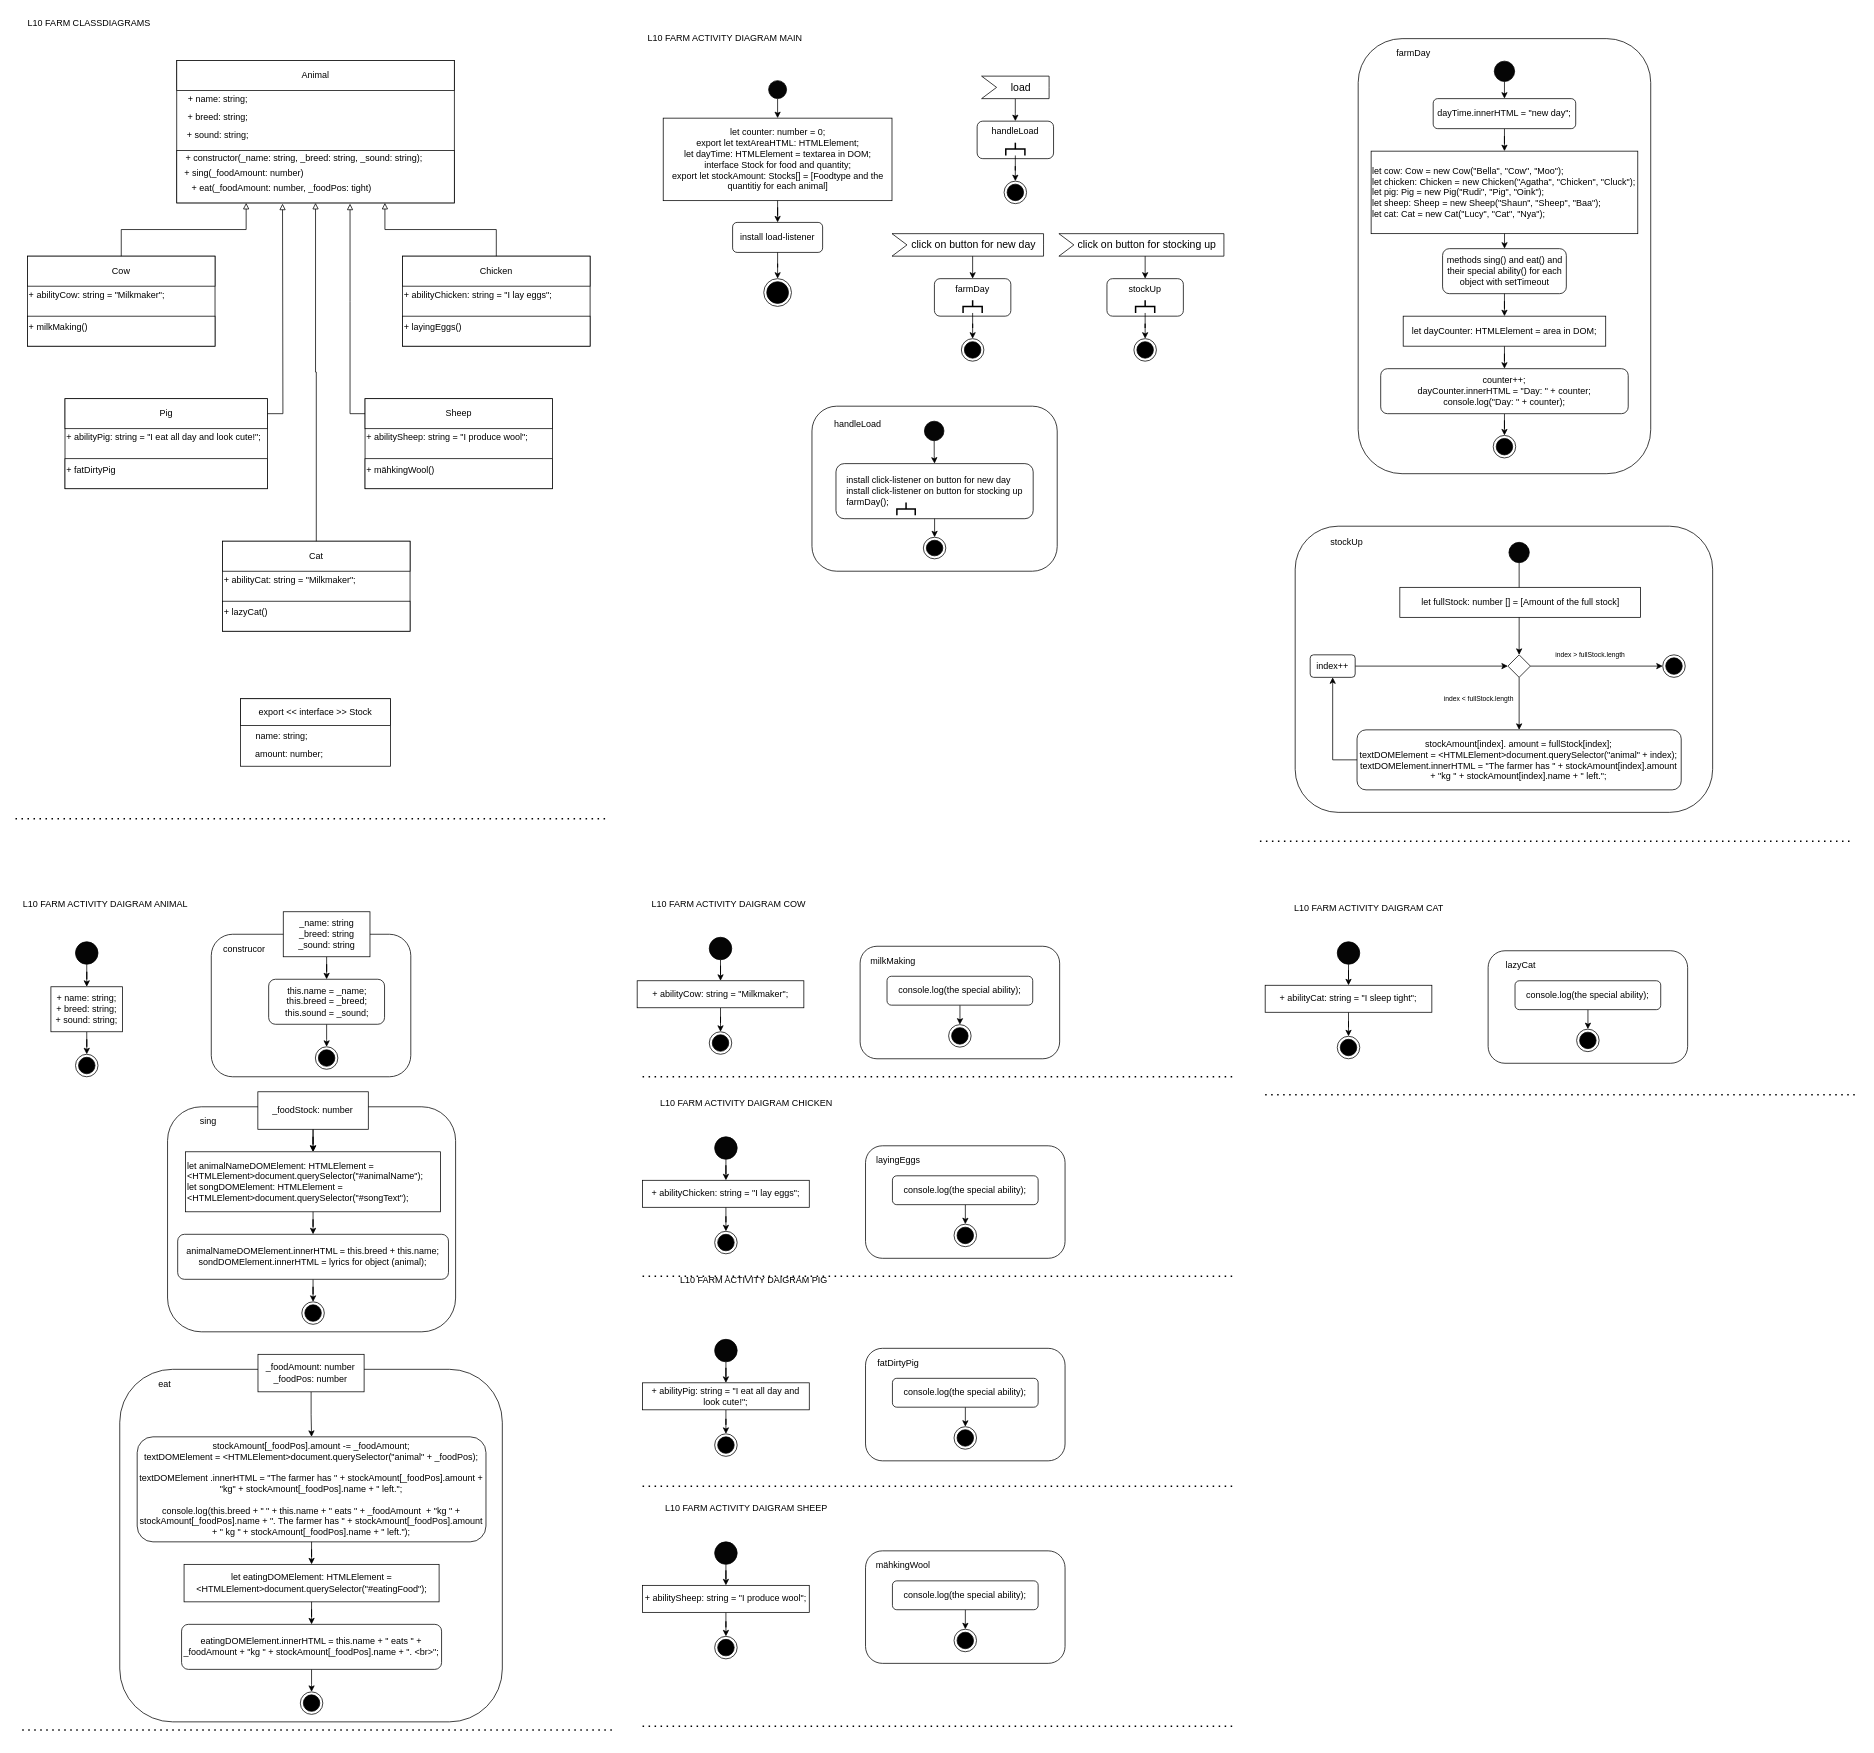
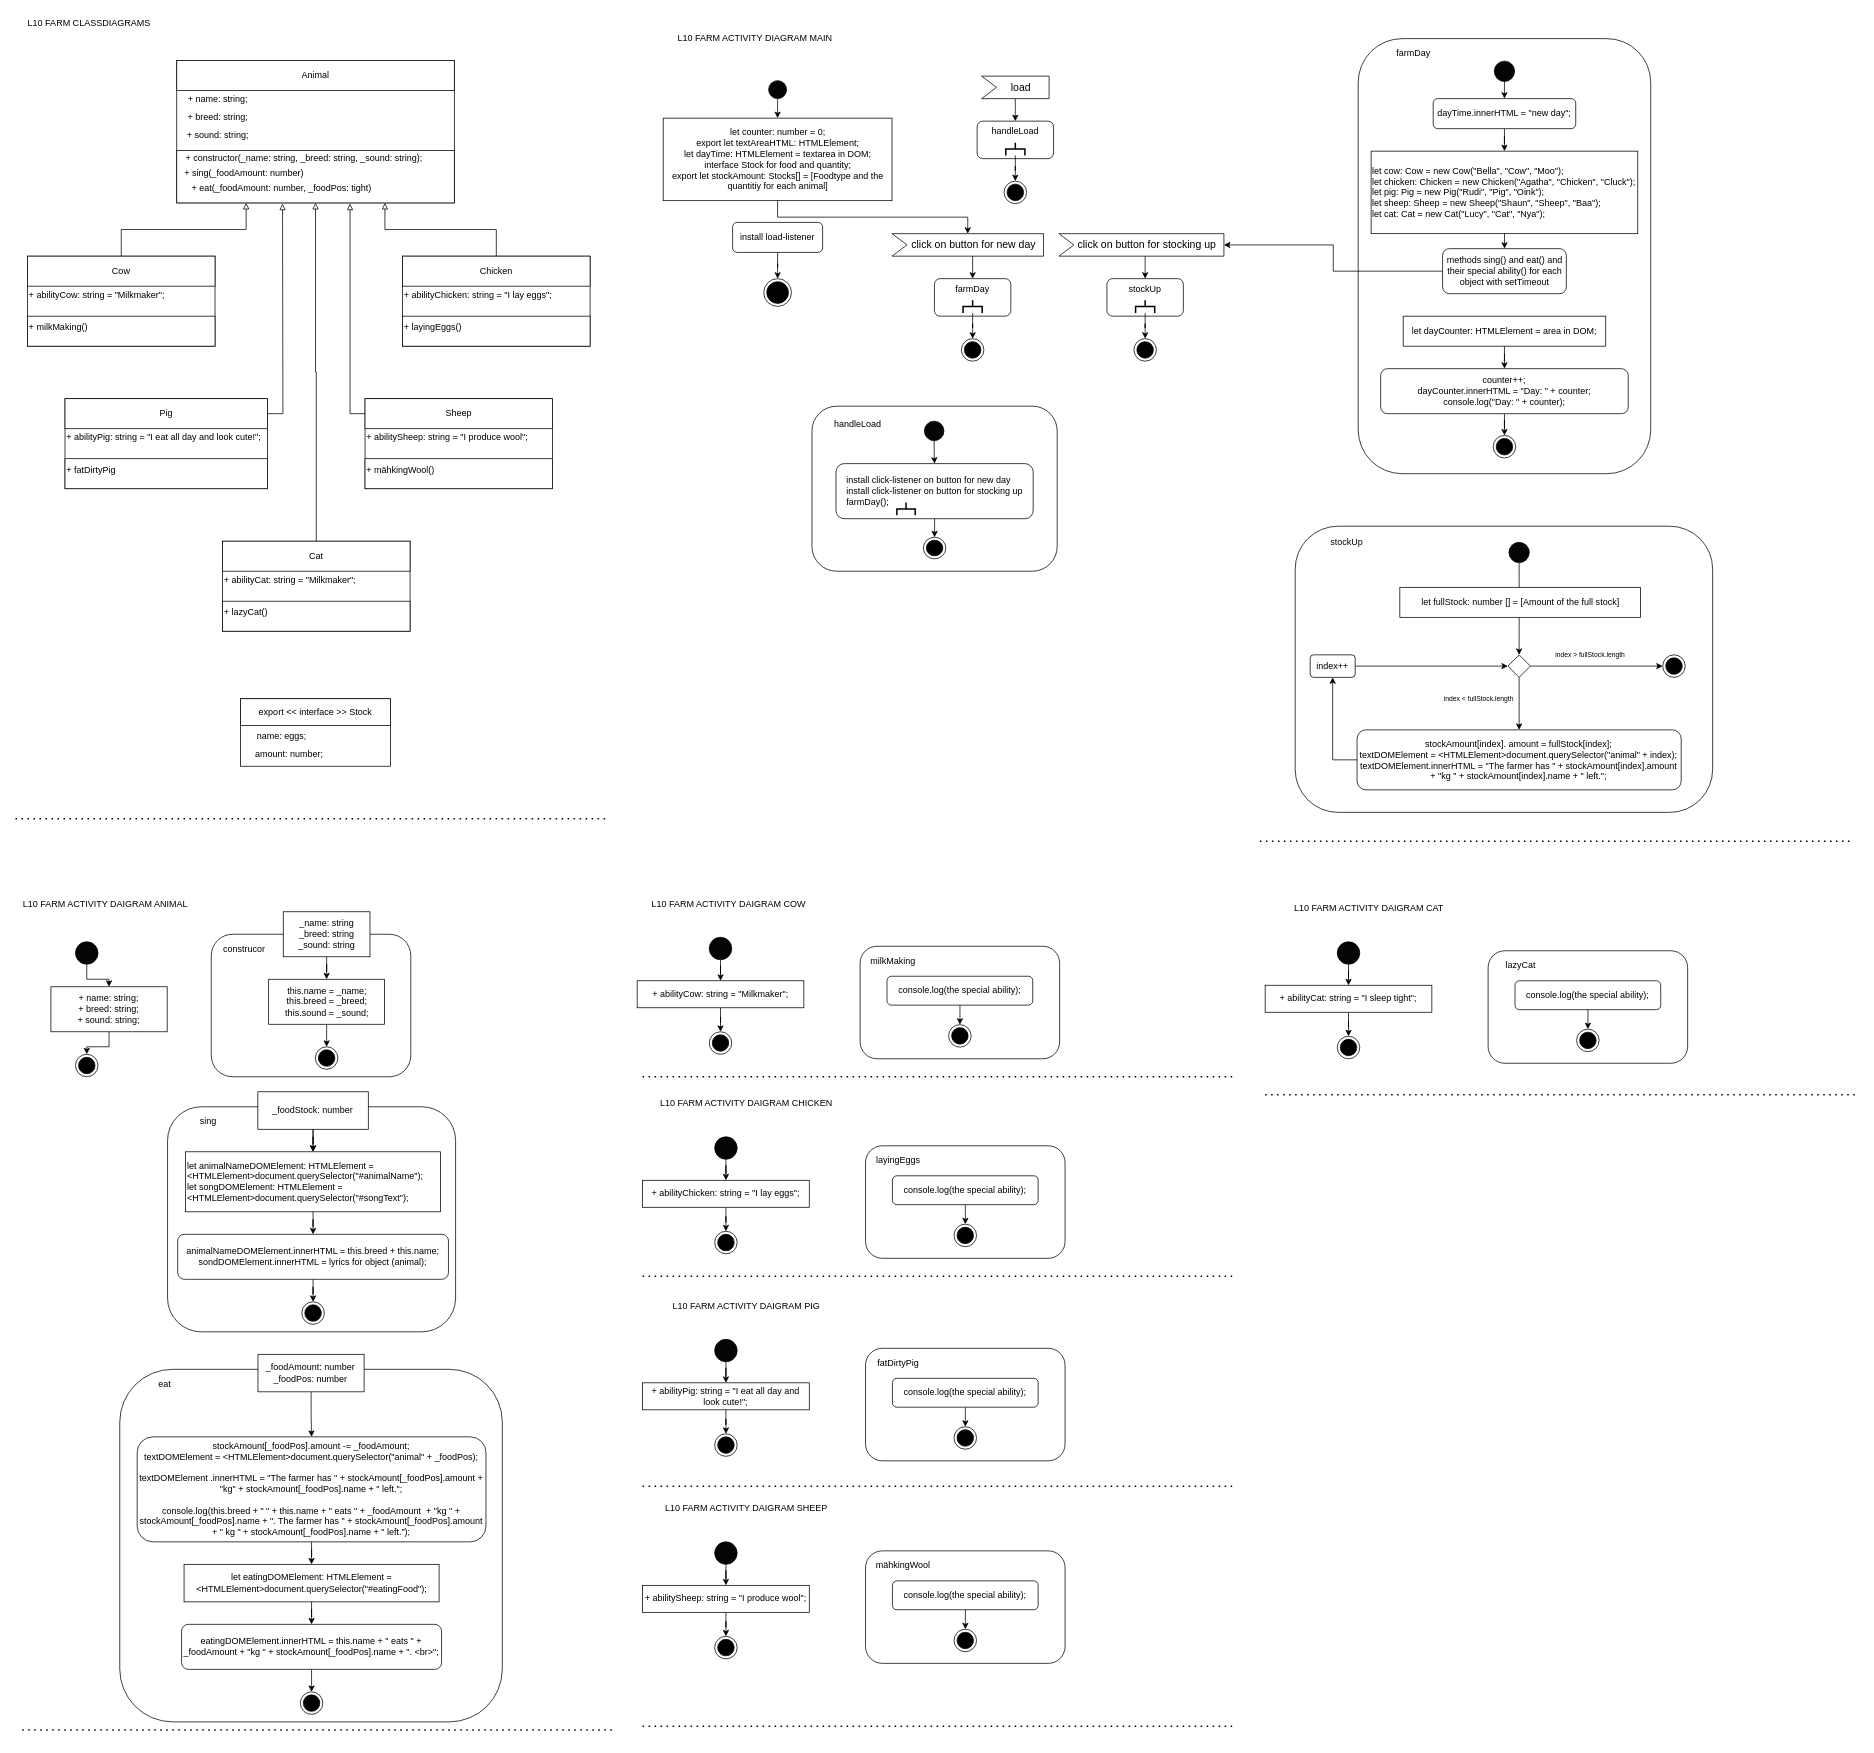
node "L10 FARM ACTIVITY DIAGRAM MAIN": moved (725, 39) -> (755, 39)
edge "let counter: number = 0; export let textAreaHTML: HTMLElement; let dayTime: HTMLElement = textarea in DOM; interface Stock for food and quantity; export let stockAmount: Stocks[] = [Foodtype and the quantitiy for each animal]" -> "install load-listener": now "let counter: number = 0; export let textAreaHTML: HTMLElement; let dayTime: HTMLElement = textarea in DOM; interface Stock for food and quantity; export let stockAmount: Stocks[] = [Foodtype and the quantitiy for each animal]" -> "click on button for new day"
edge "methods sing() and eat() and their special ability() for each object with setTimeout" -> "let dayCounter: HTMLElement = area in DOM;": now "methods sing() and eat() and their special ability() for each object with setTimeout" -> "click on button for stocking up"
node "name: string;": label "name: string;" -> "name: eggs;"
node "this.name = _name; this.breed = _breed; this.sound = _sound;": shape rounded rectangle -> rectangle
node "+ name: string; + breed: string; + sound: string;": size 72x45 -> 116x45
node "L10 FARM ACTIVITY DAIGRAM PIG": moved (754, 1280) -> (746, 1306)
